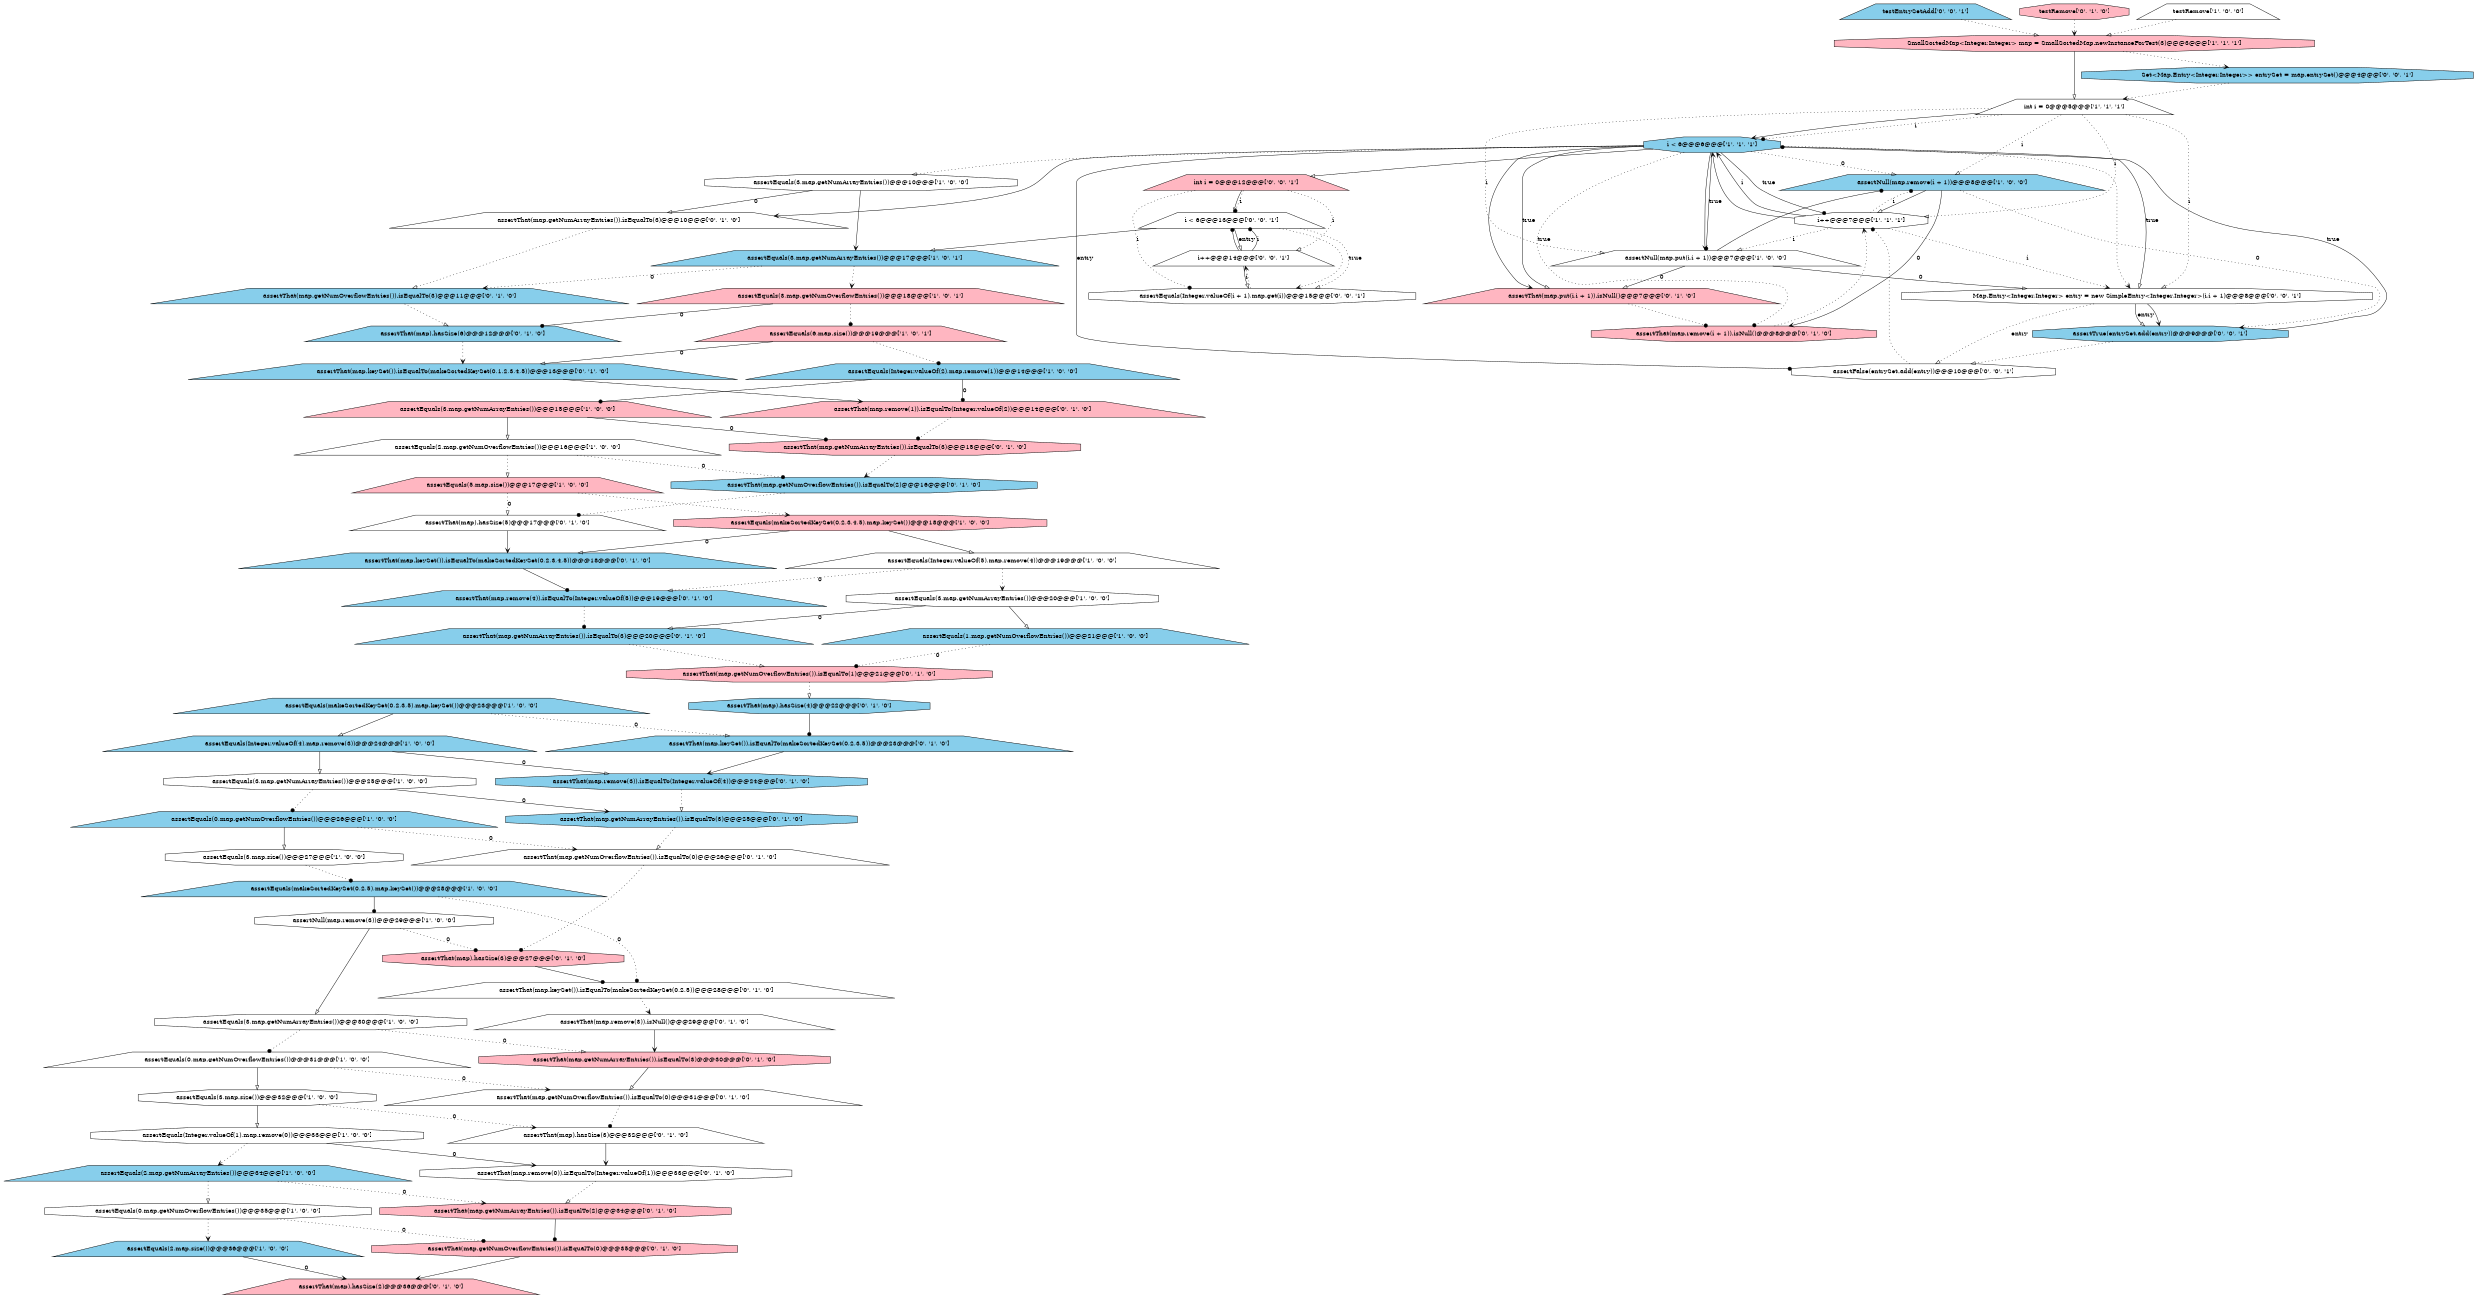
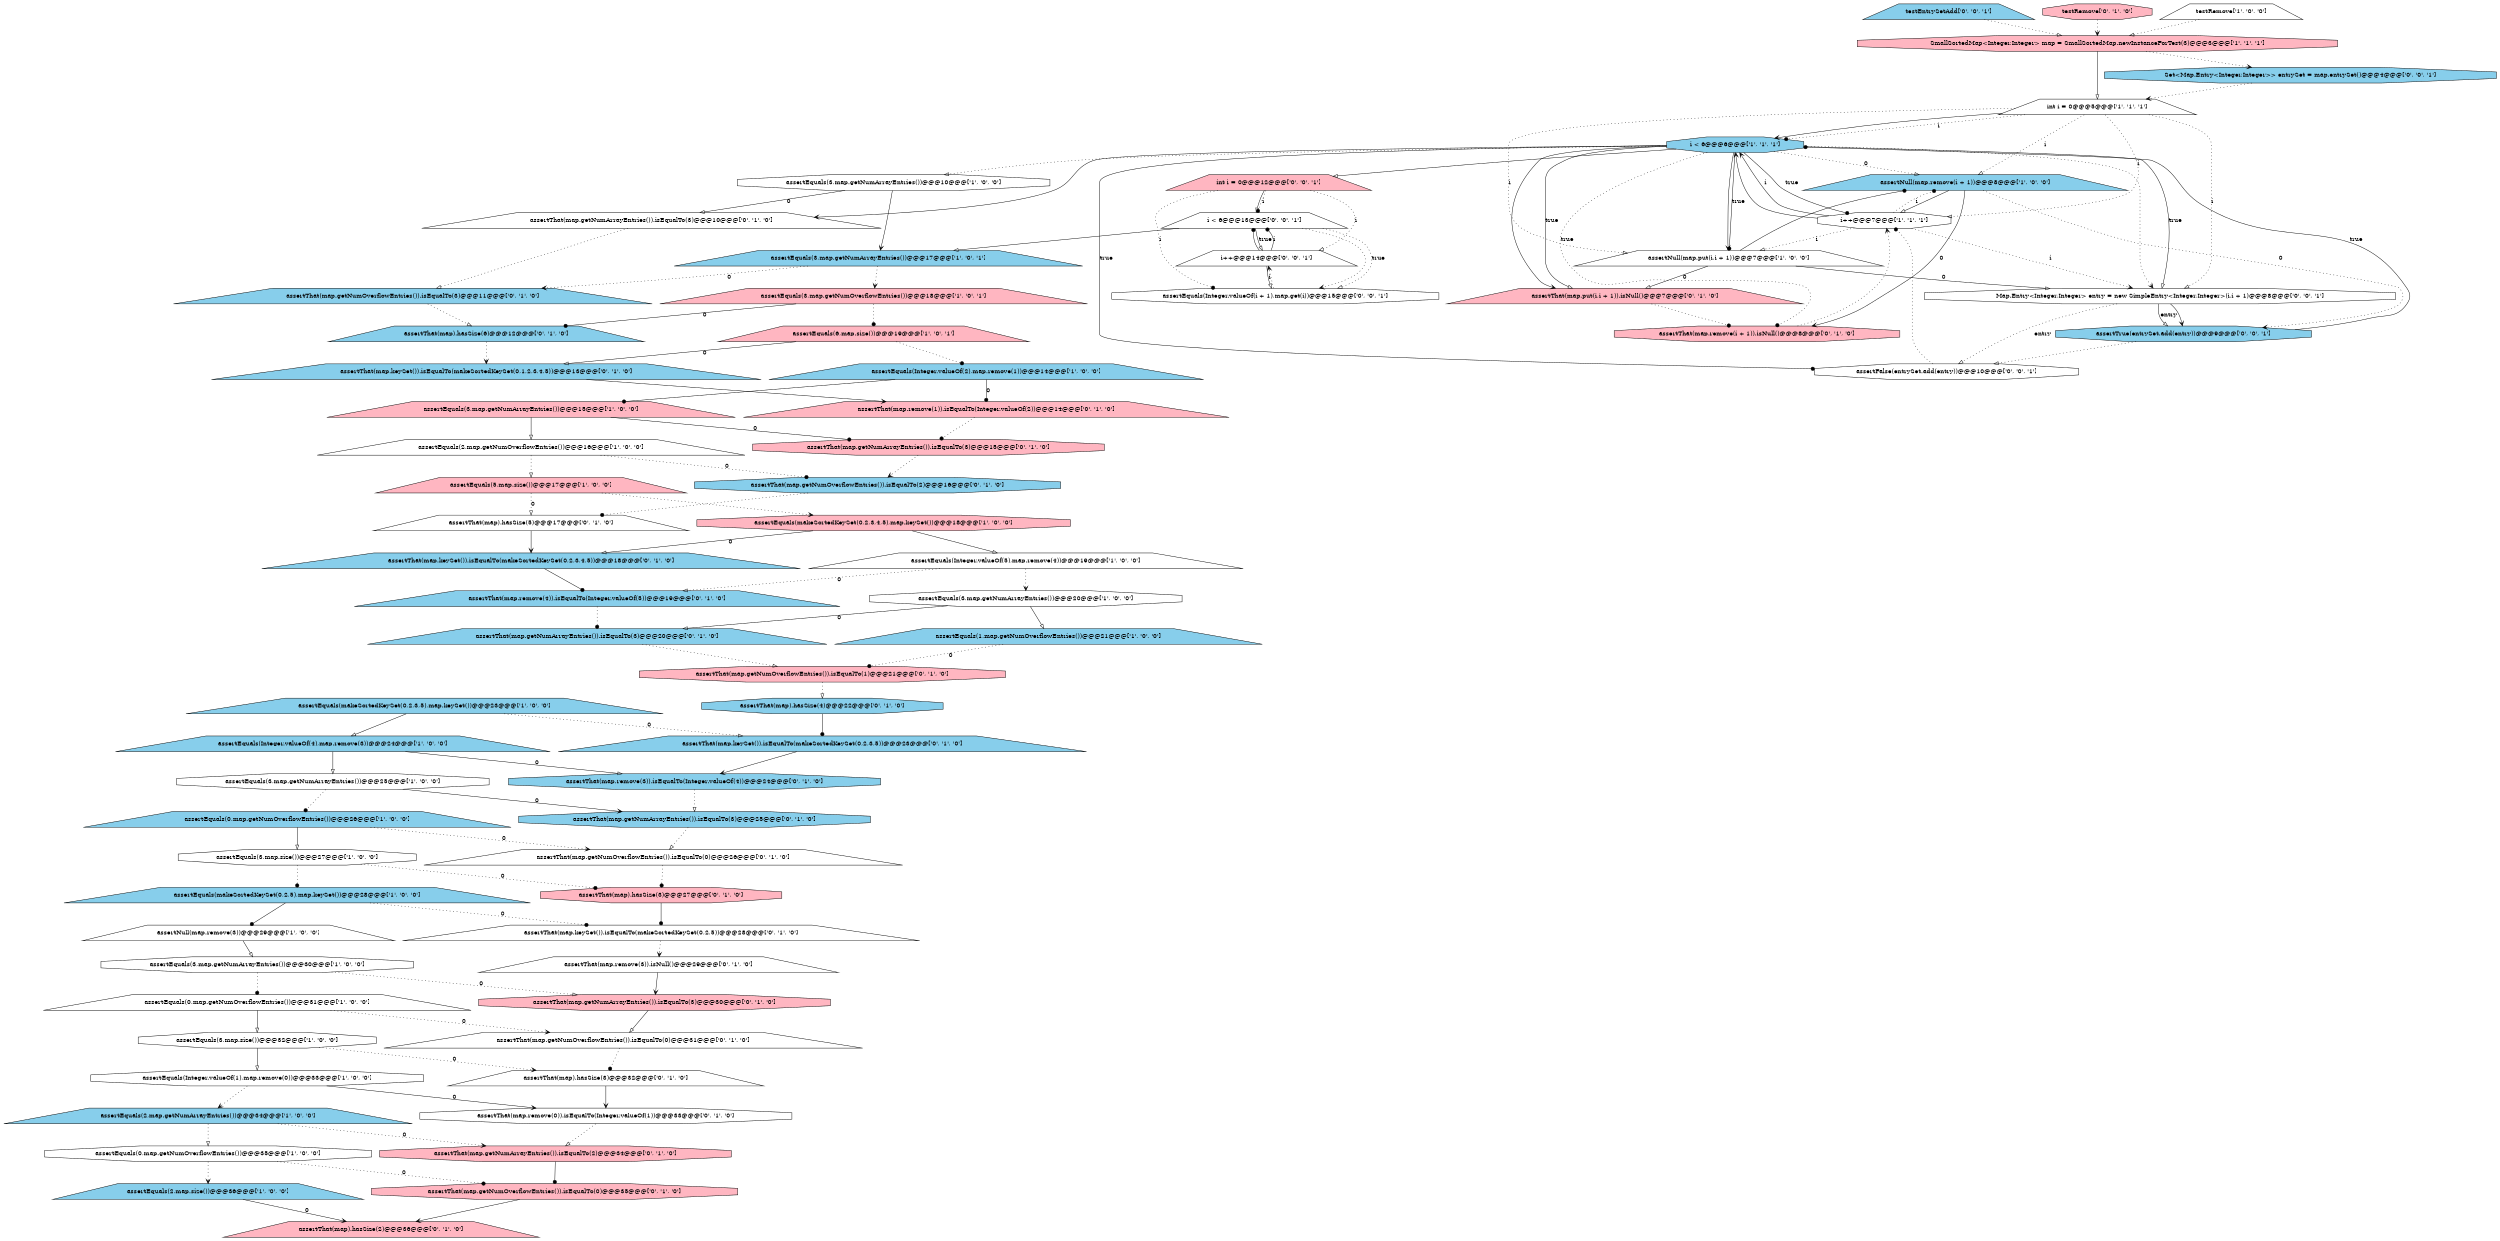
edge "i < 6@@@13@@@['0', '0', '1']" -> "i++@@@14@@@['0', '0', '1']": label "entry" -> "true"
edge "i < 6@@@6@@@['1', '1', '1']" -> "assertFalse(entrySet.add(entry))@@@10@@@['0', '0', '1']": label "entry" -> "true"
node "assertNull(map.remove(3))@@@29@@@['1', '0', '0']": shape octagon -> trapezium
edge "assertNull(map.remove(3))@@@29@@@['1', '0', '0']" -> "assertThat(map).hasSize(3)@@@27@@@['0', '1', '0']": now "assertEquals(3,map.size())@@@27@@@['1', '0', '0']" -> "assertThat(map).hasSize(3)@@@27@@@['0', '1', '0']"
